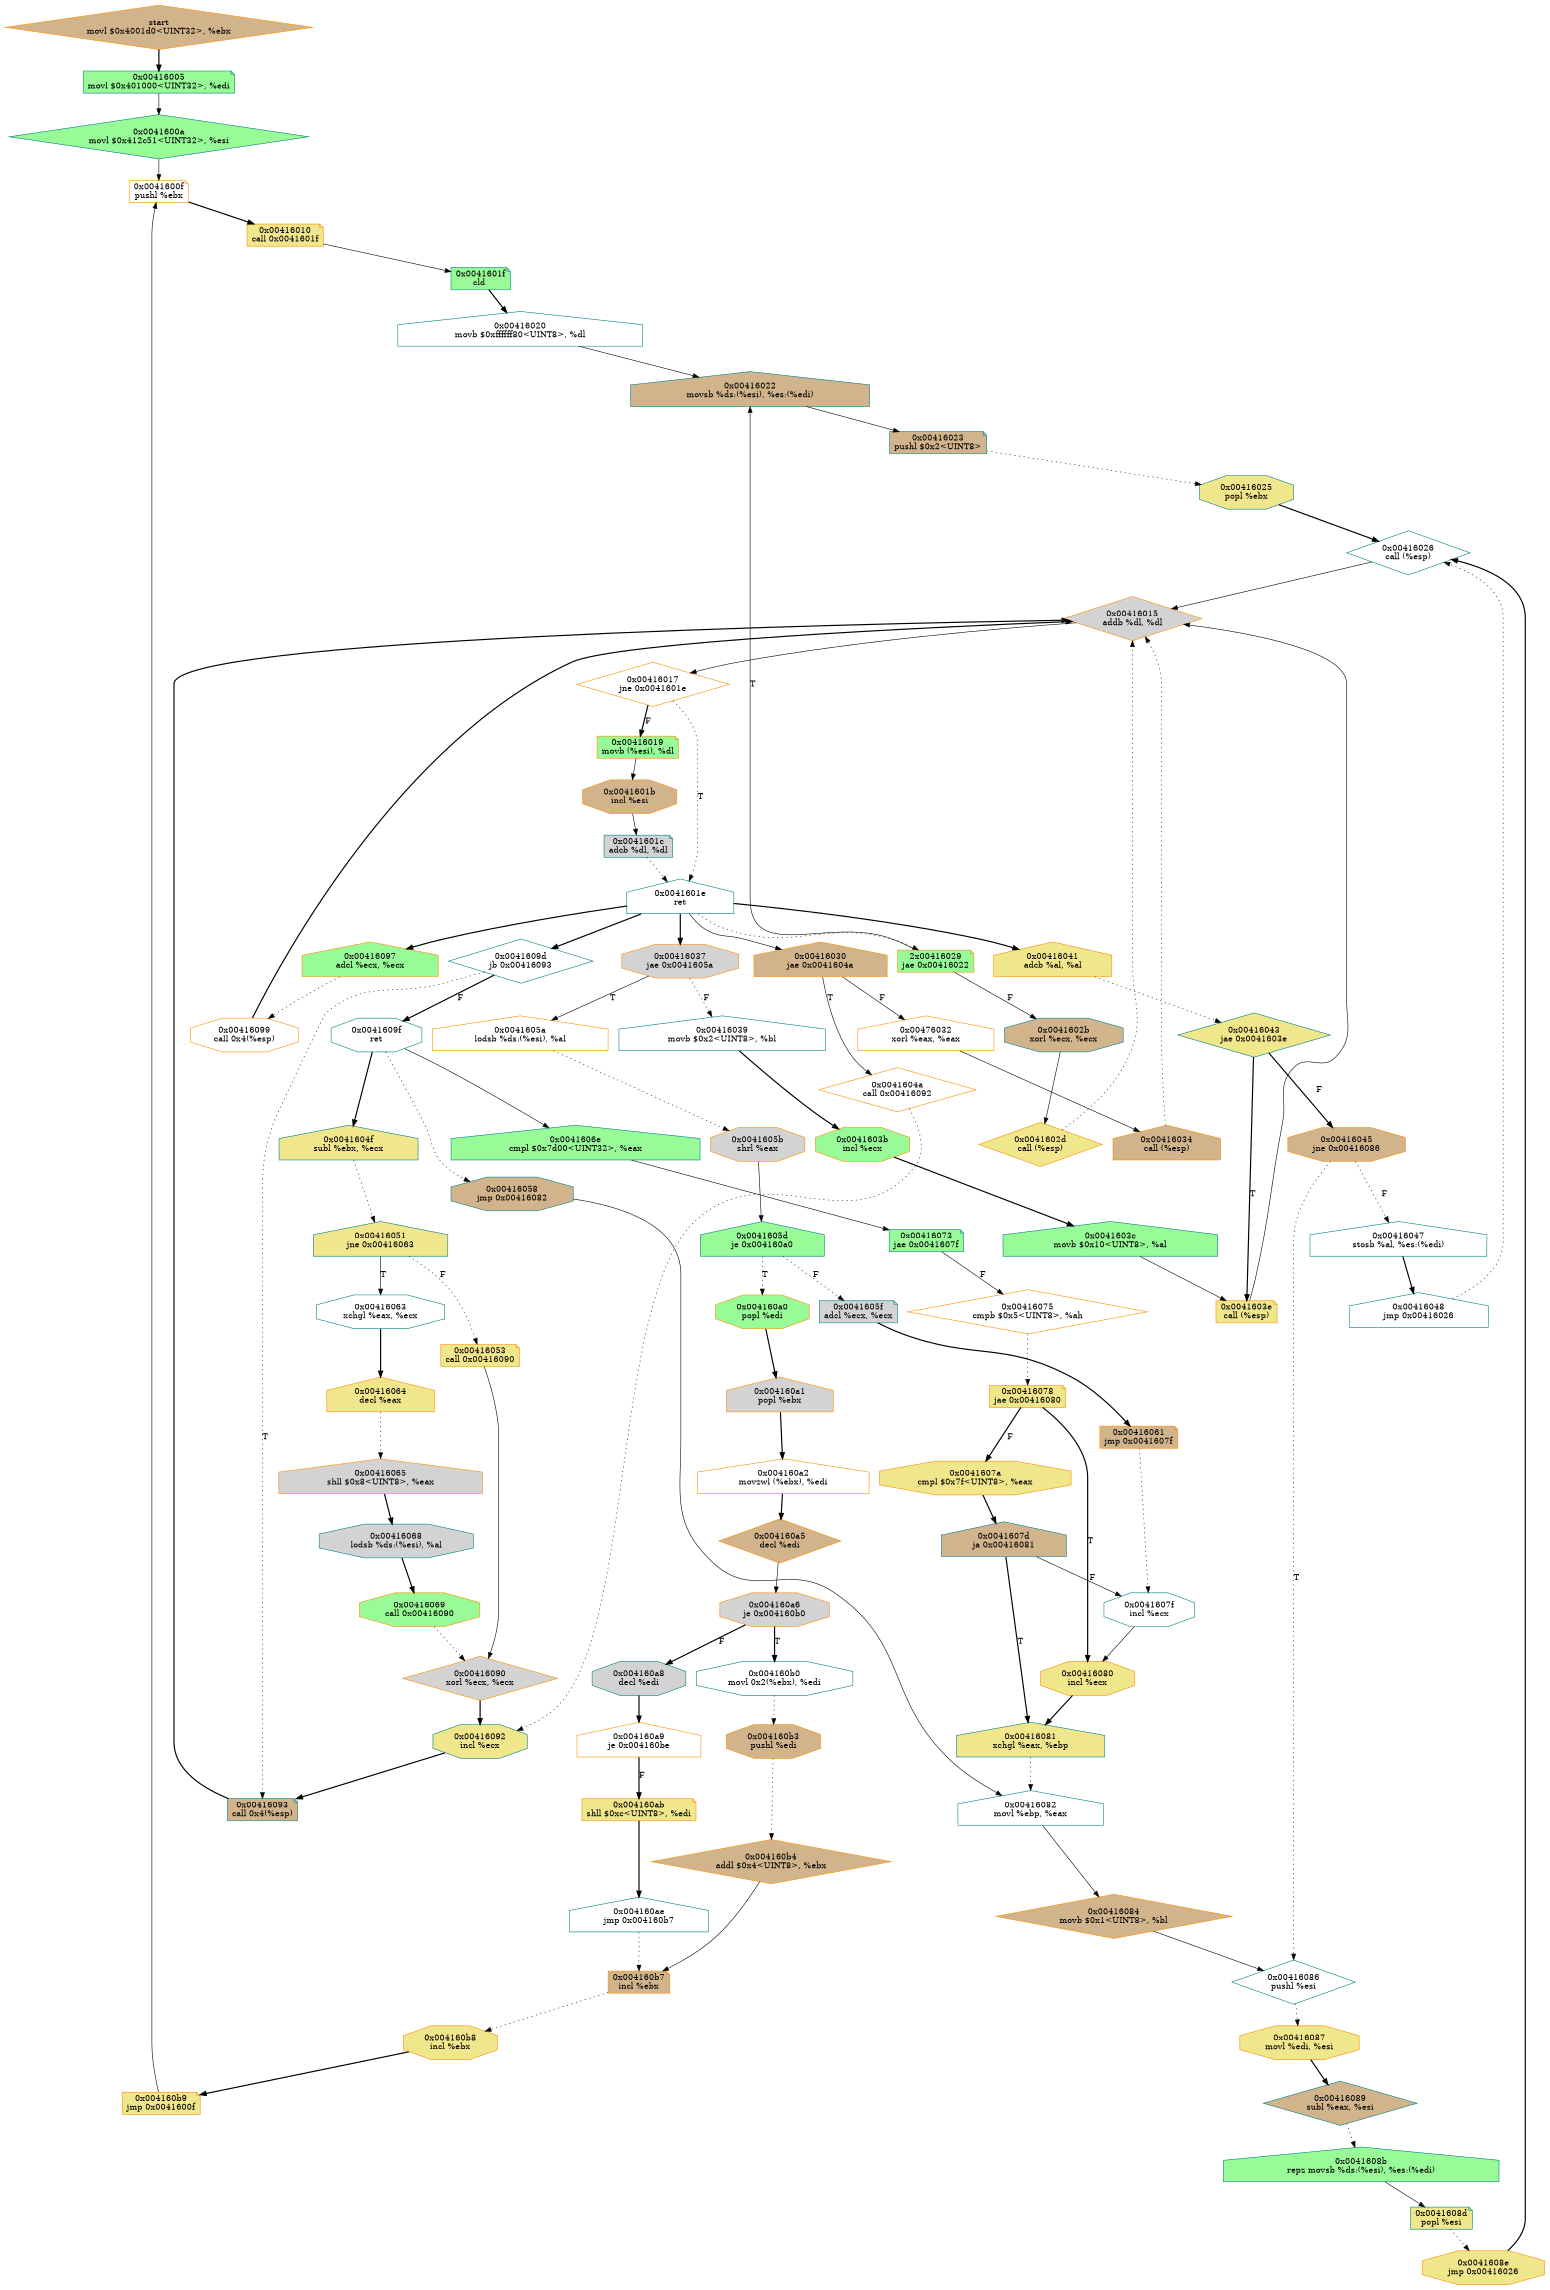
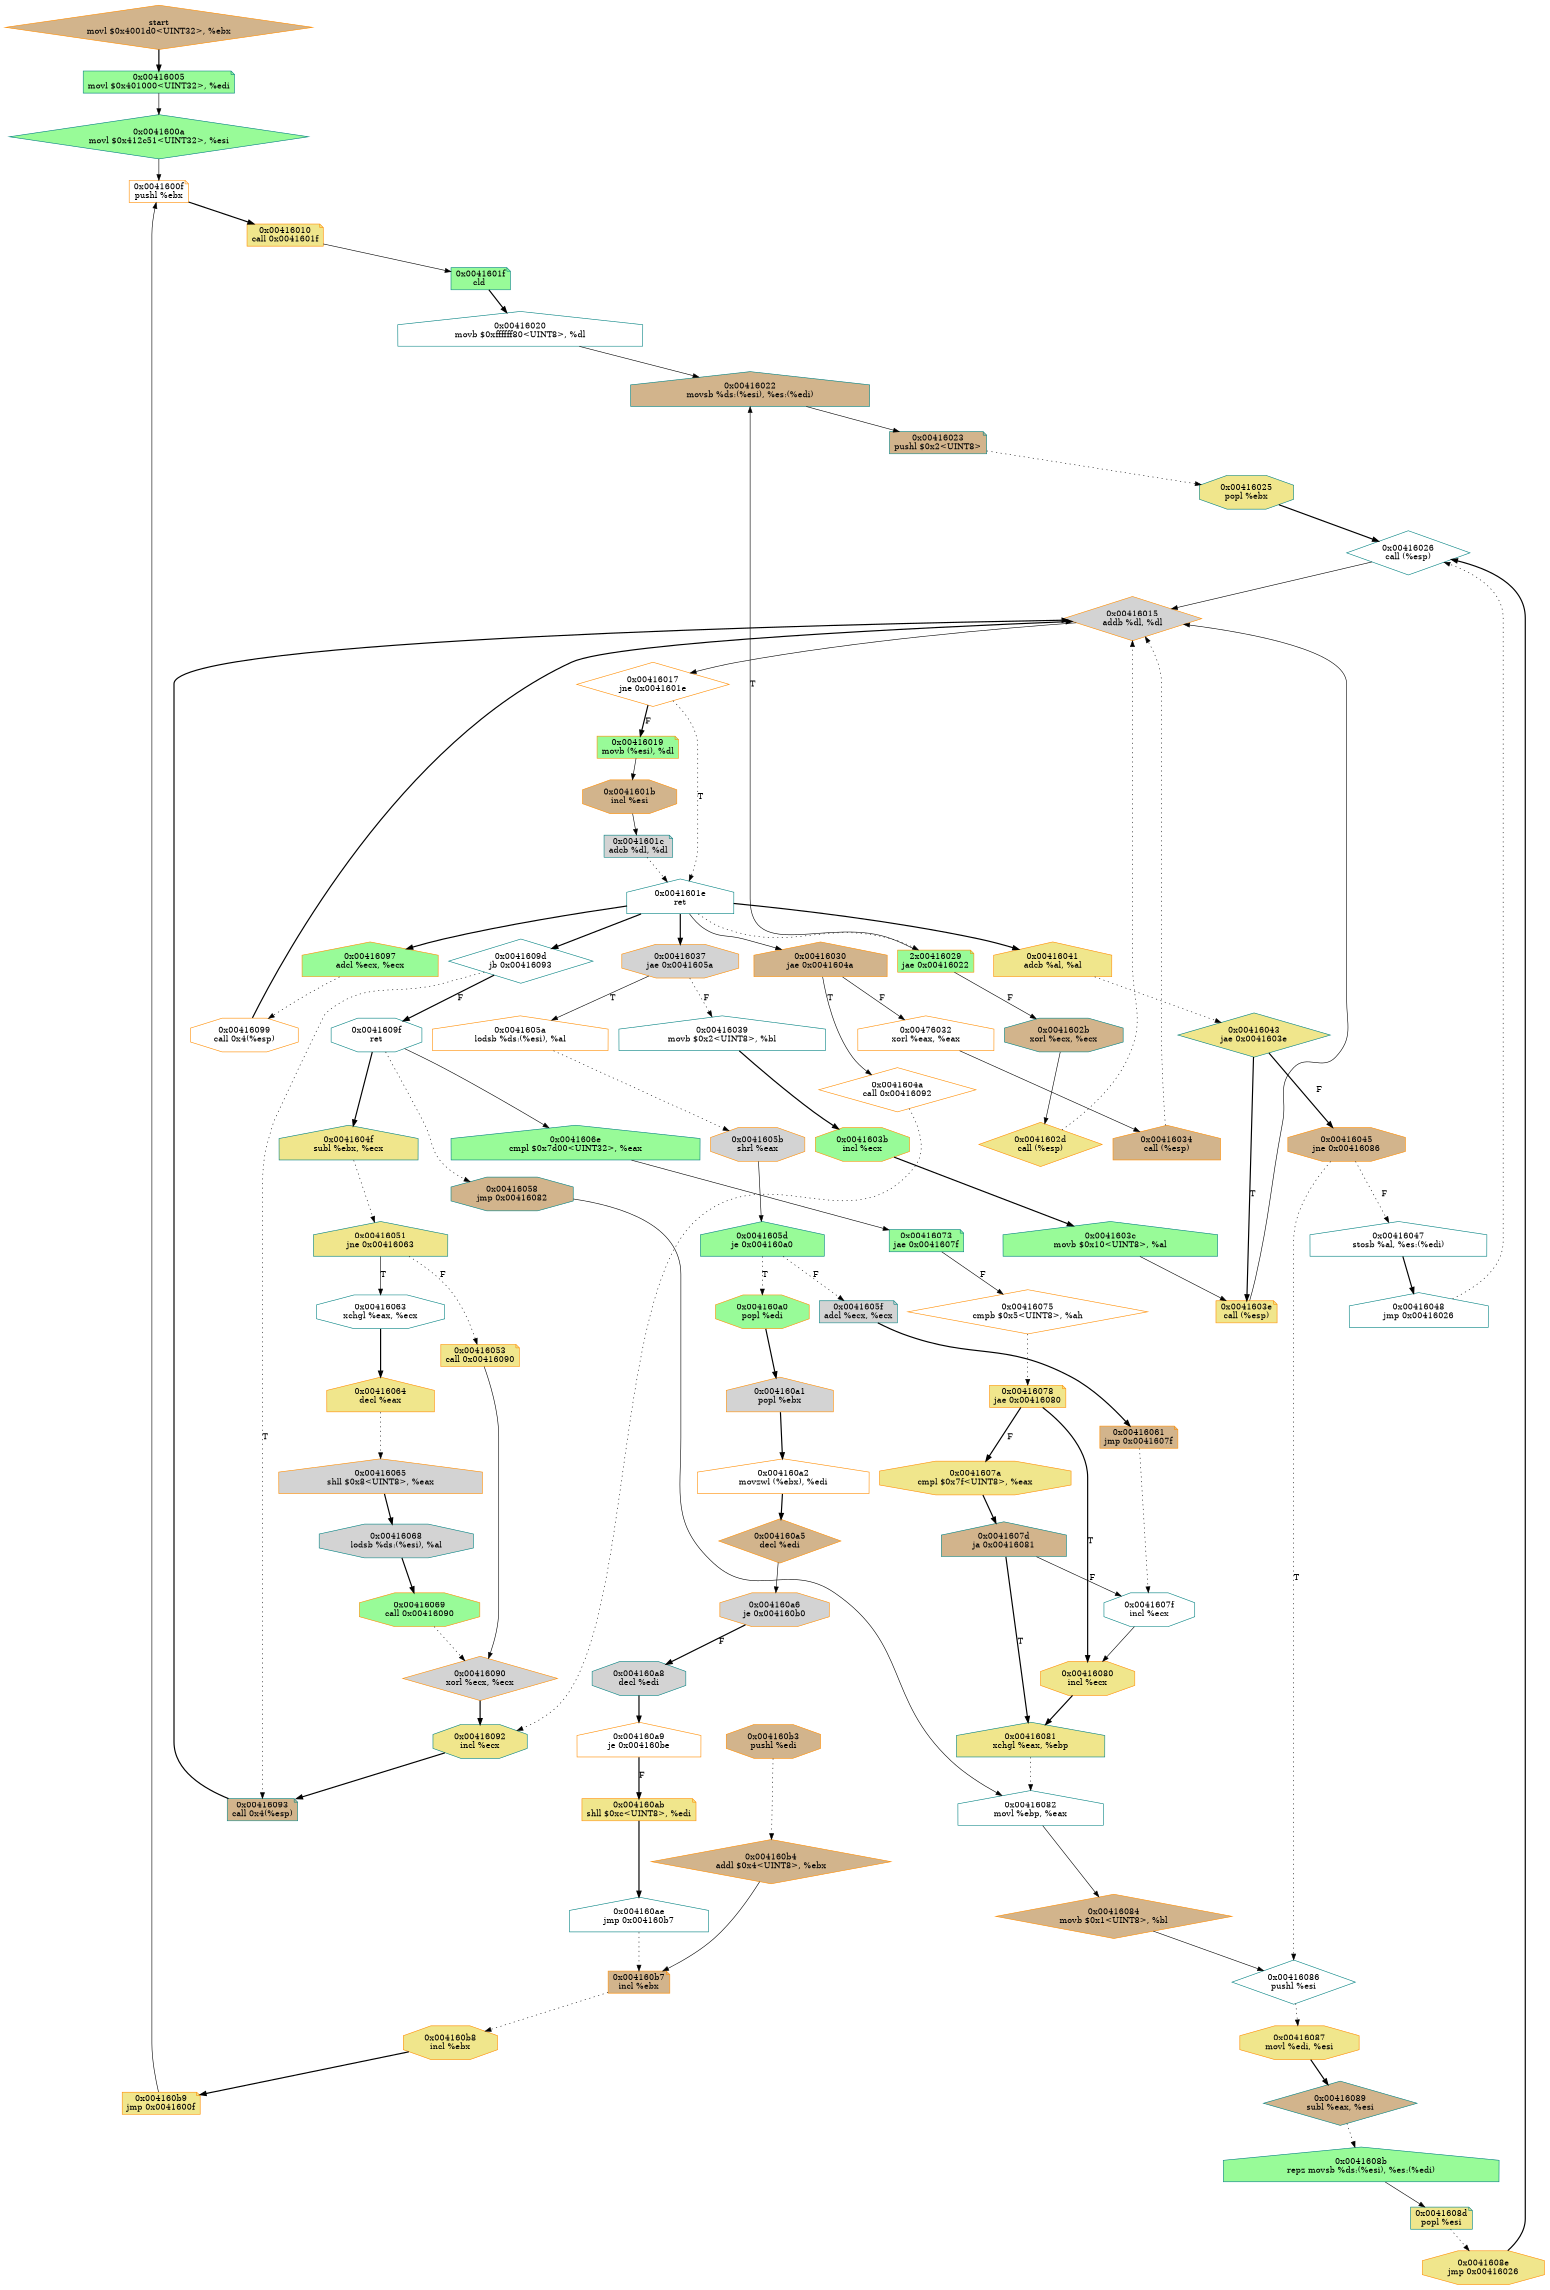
node "0x004160b0 movl 0x2(%ebx), %edi": removed
